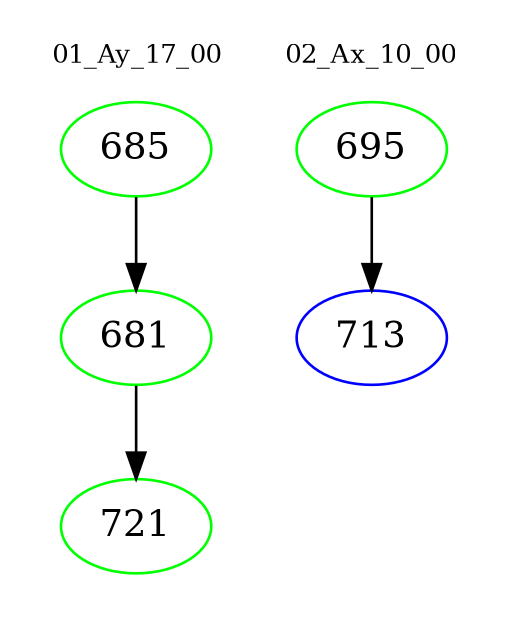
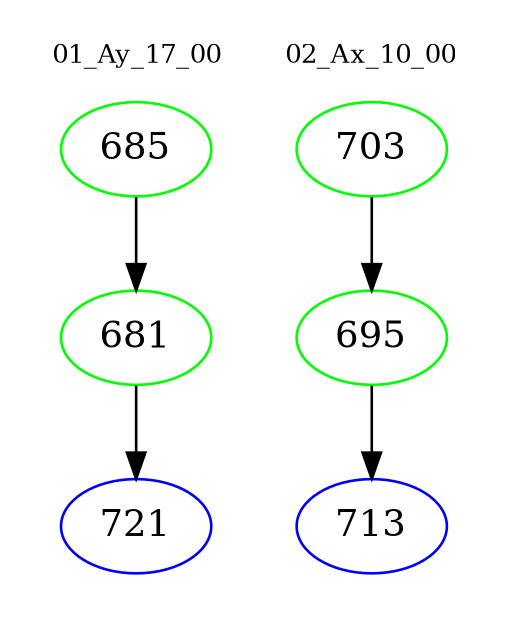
node "703": added
node "721": color green -> blue
